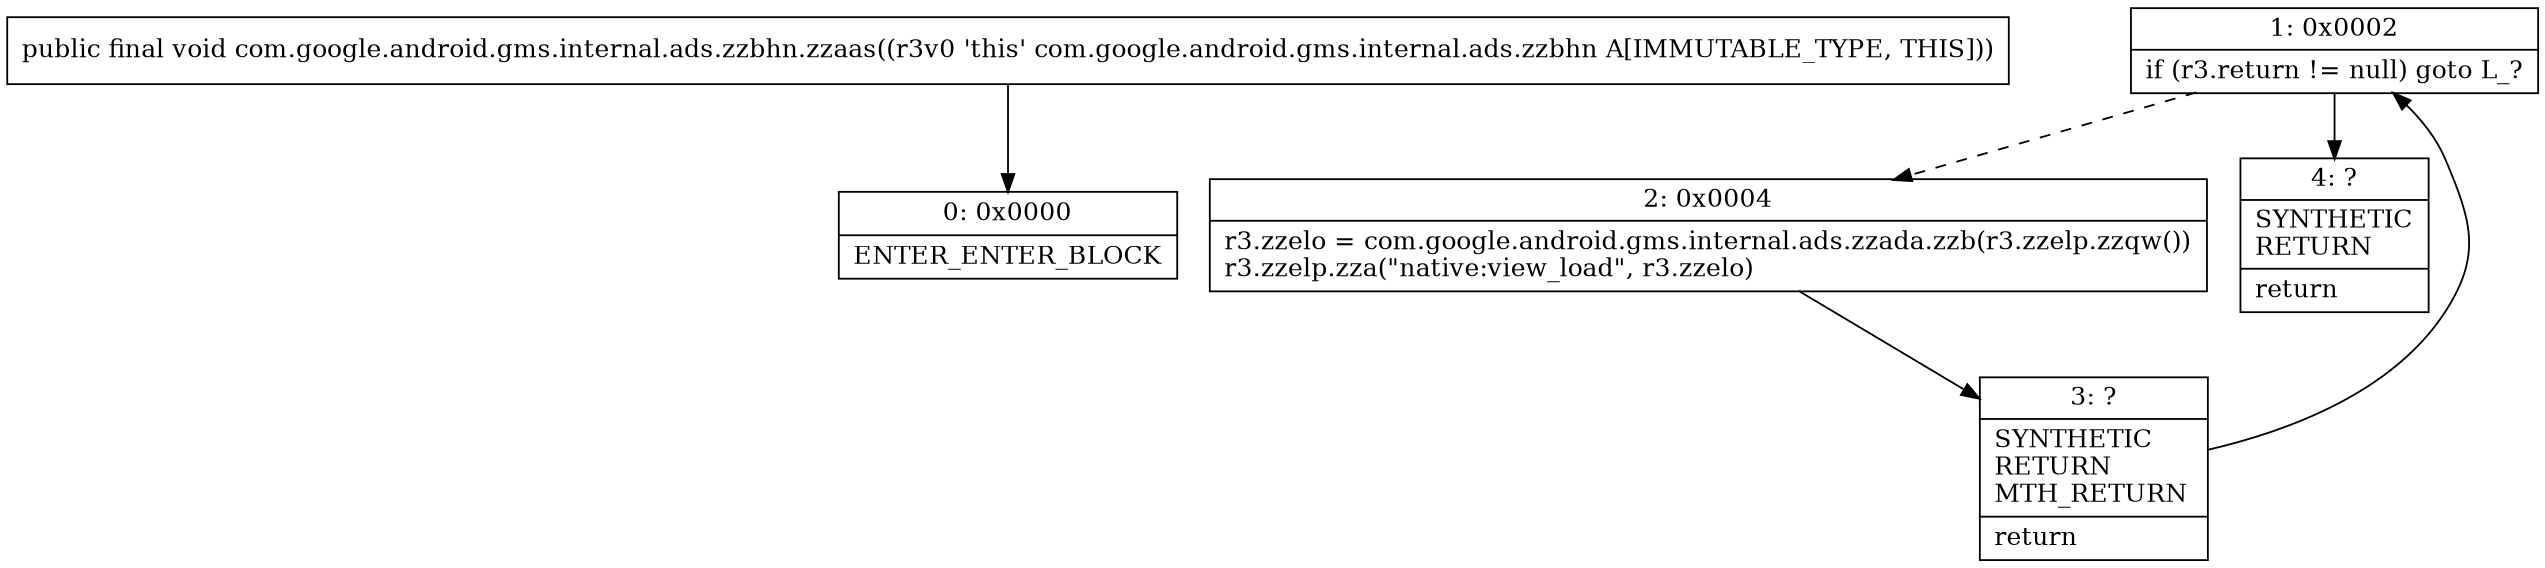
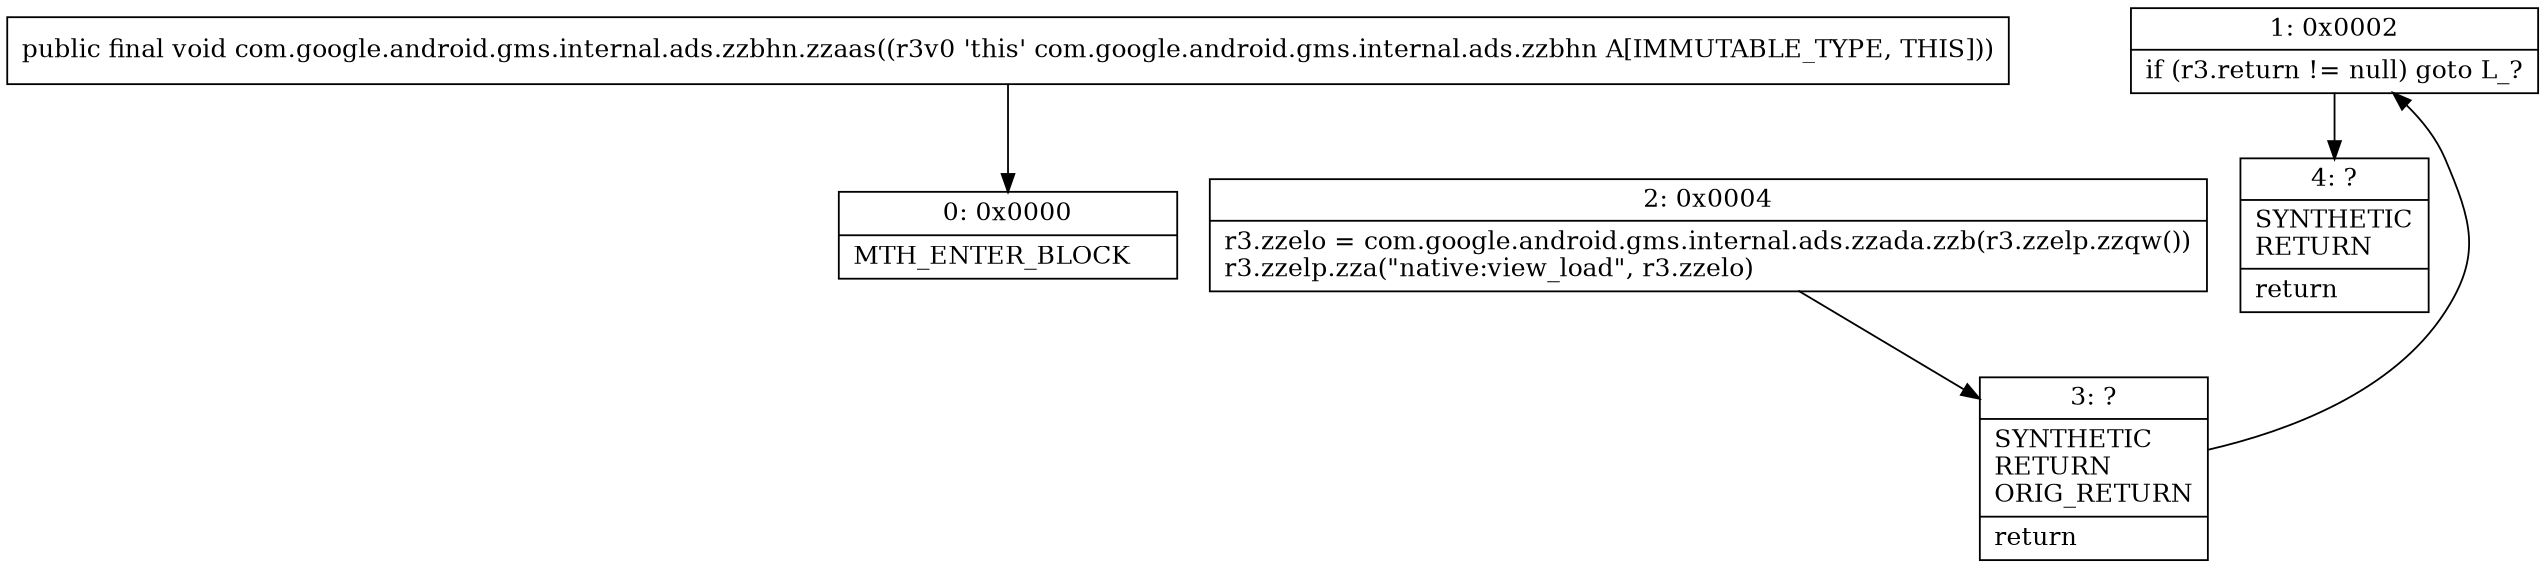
edge "1: 0x0002" -> "2: 0x0004": removed
node "0: 0x0000": text "ENTER_ENTER_BLOCK" -> "MTH_ENTER_BLOCK"
node "3: ?": text "MTH_RETURN" -> "ORIG_RETURN"
